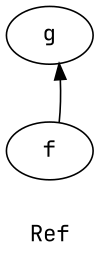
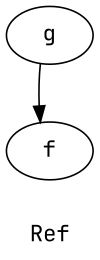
edge "f" -> "g": reversed
